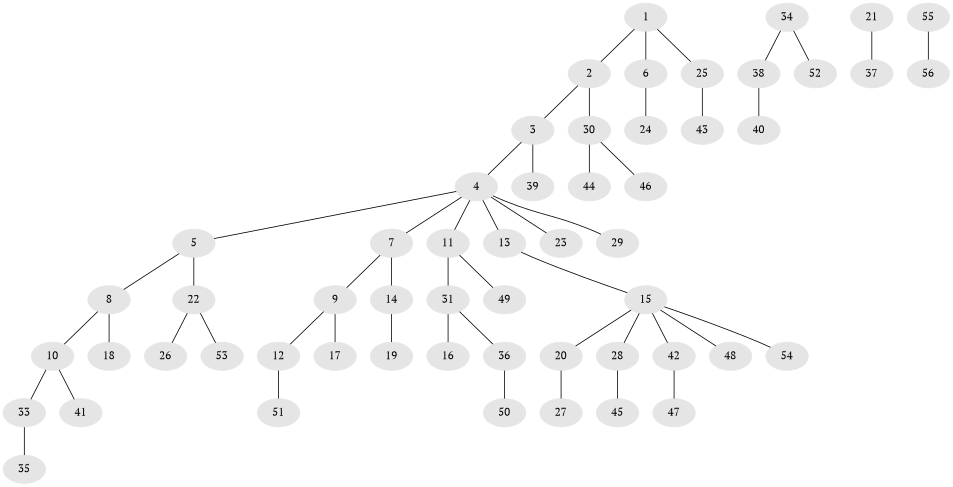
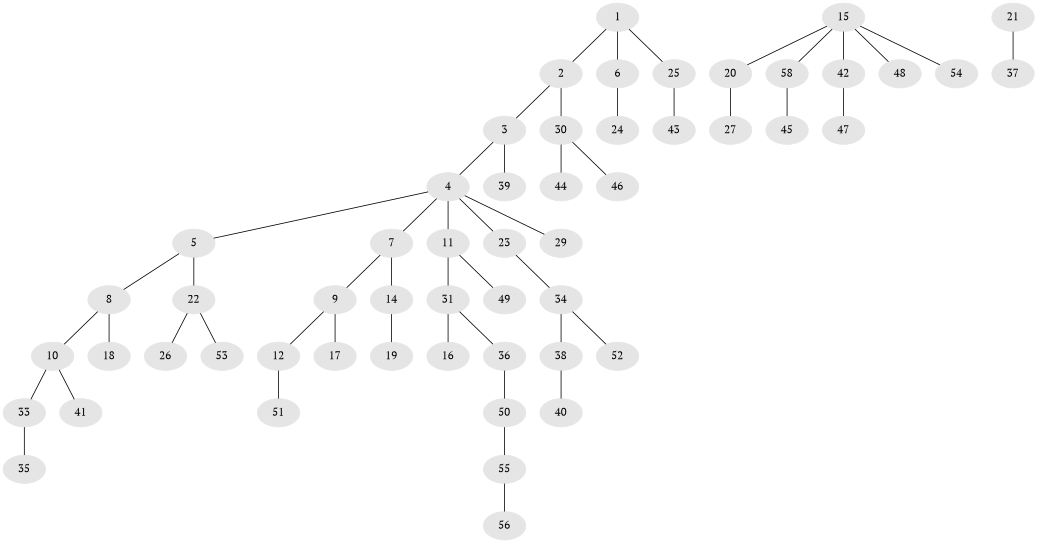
node "13": removed
edge "23" -- "34": added
node "28": label "28" -> "58"
edge "50" -- "55": added
